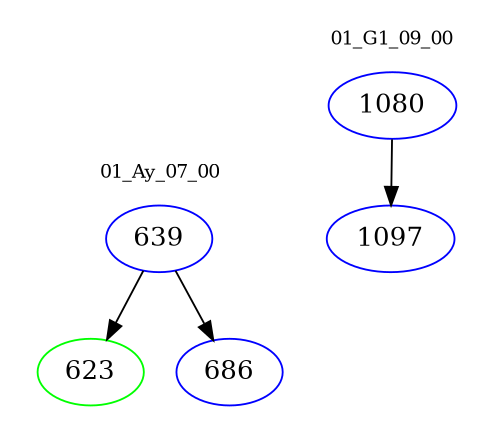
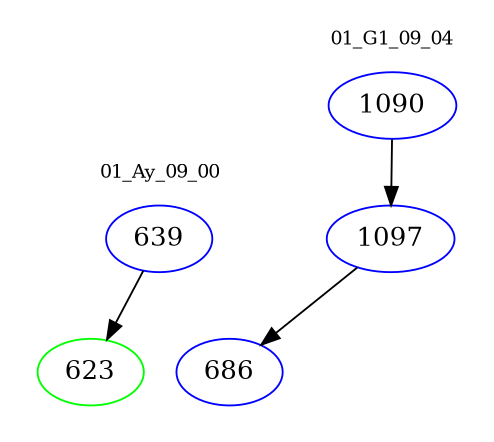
cluster "01_G1_09_00": label "01_G1_09_00" -> "01_G1_09_04"
node "1080": label "1080" -> "1090"
cluster "01_Ay_07_00": label "01_Ay_07_00" -> "01_Ay_09_00"
edge "639" -> "686": now "1097" -> "686"
